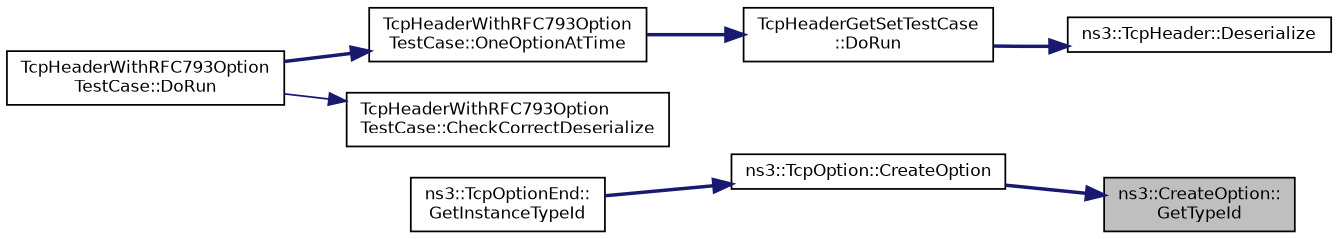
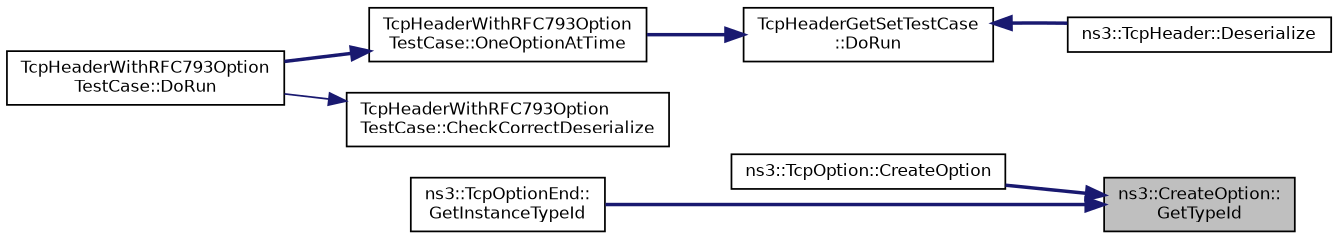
edge "TcpHeaderGetSetTestCase ::DoRun" -> "ns3::TcpHeader::Deserialize": reversed
edge "ns3::TcpOptionEnd:: GetInstanceTypeId" -> "ns3::TcpOption::CreateOption": now "ns3::TcpOptionEnd:: GetInstanceTypeId" -> "ns3::CreateOption:: GetTypeId"
